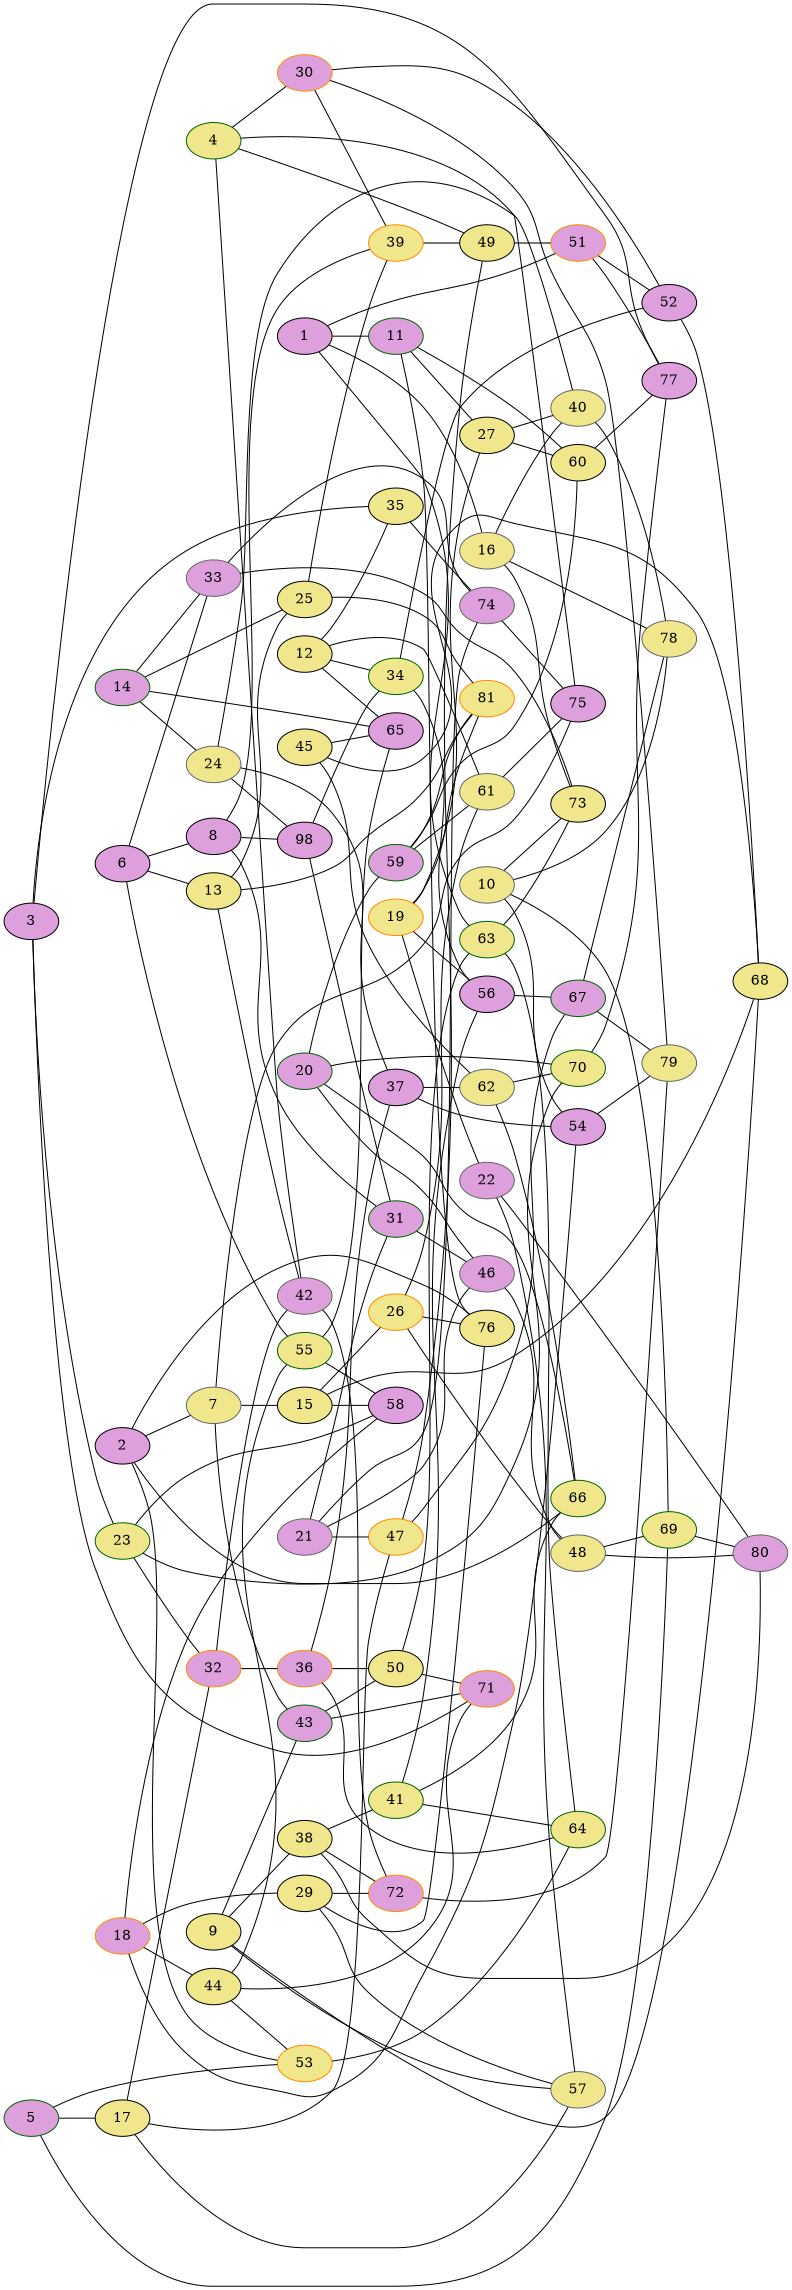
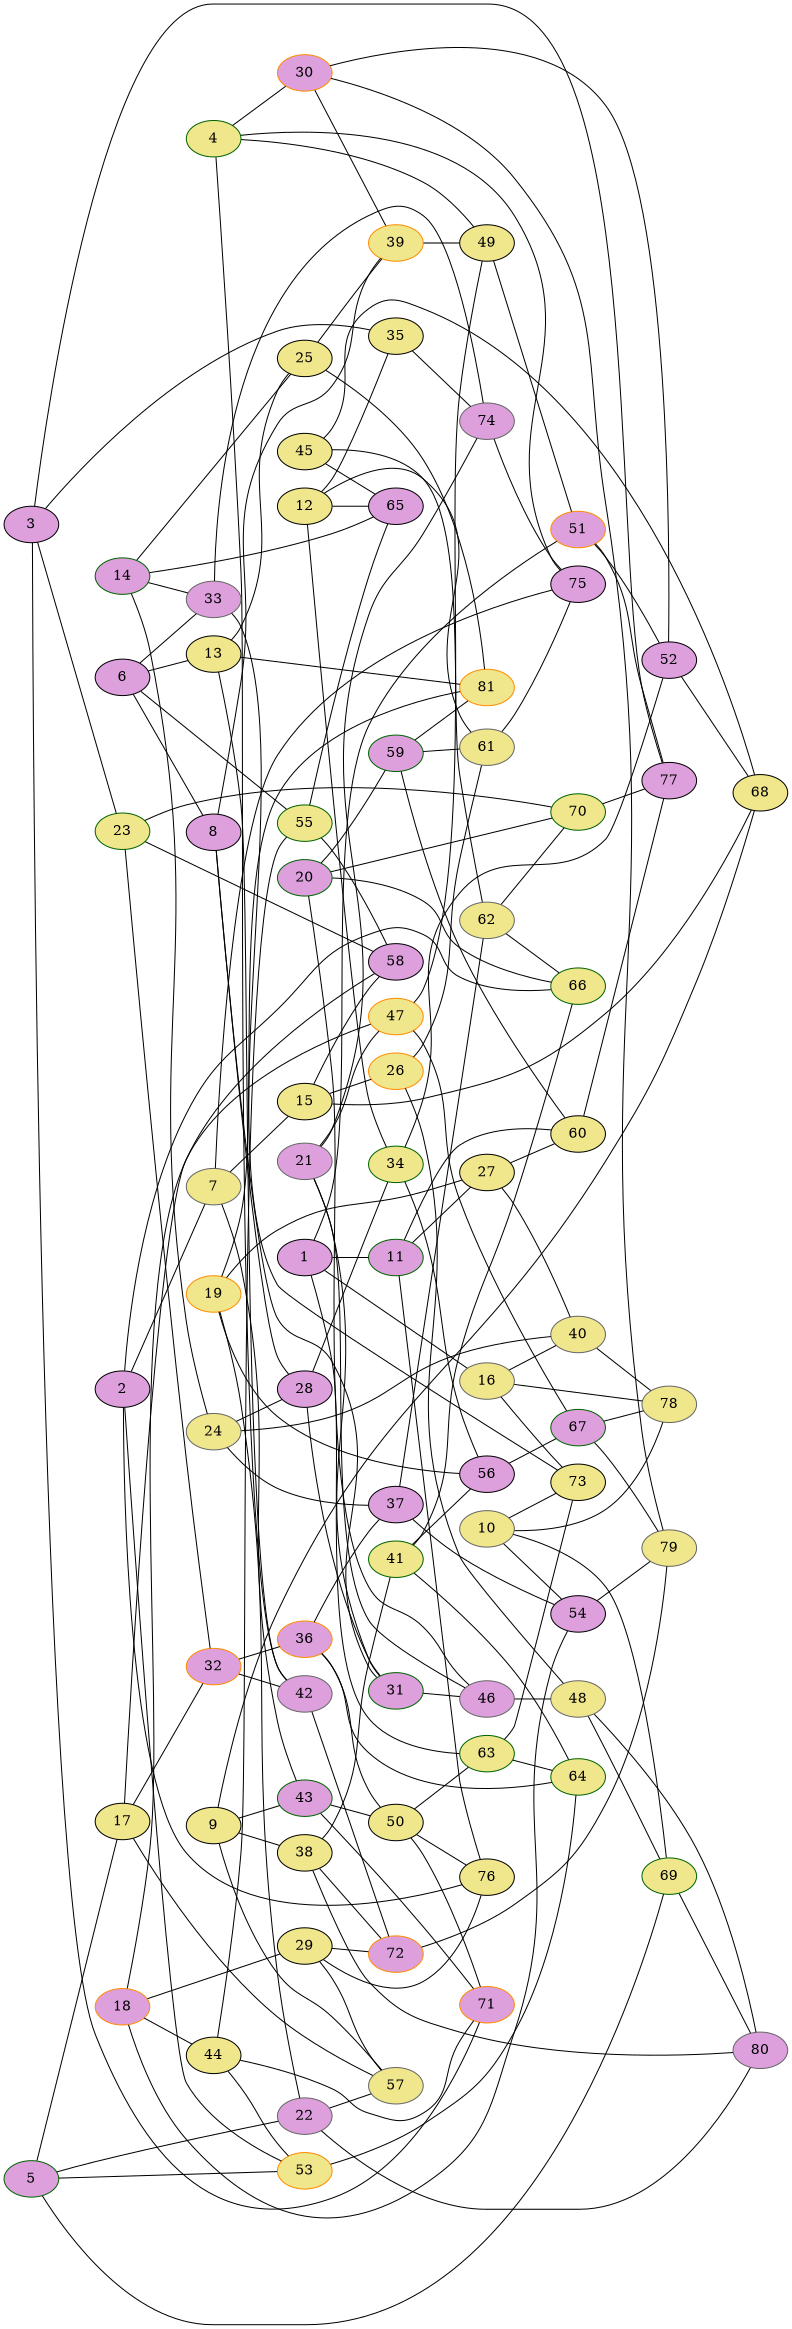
node "98": label "98" -> "28"
edge "26" -- "76": now "50" -- "76"
edge "22" -- "5": added
